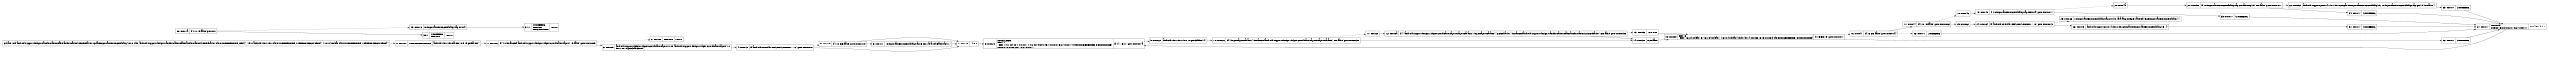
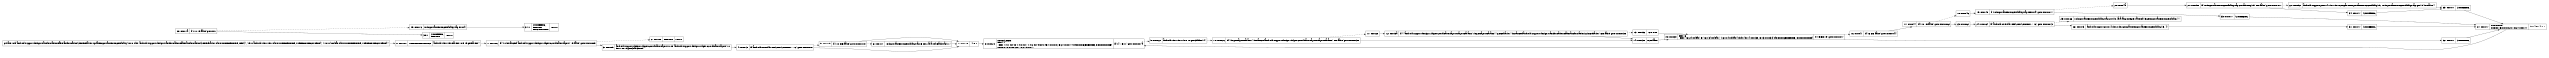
edge "34: 0x0077" -> "27: 0x0077": now "34: 0x0077" -> "35: 0x0077"
node "27: 0x0077": text "INT_END" -> "LOOP_END"
node "36: 0x0077": removed
